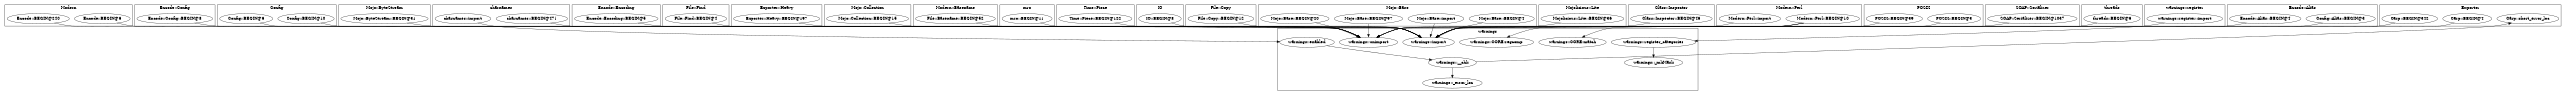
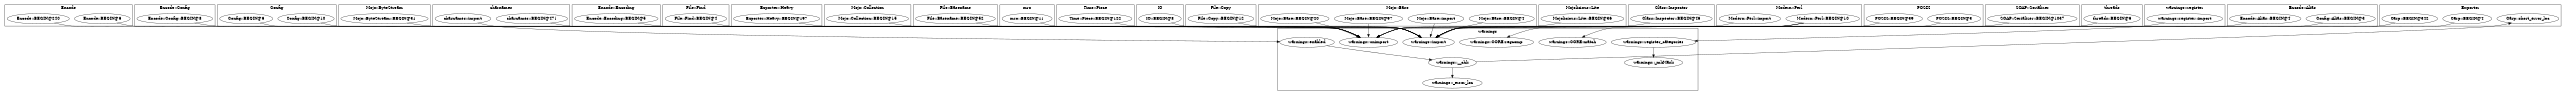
cluster "Modern": label "Modern" -> "Encode"
cluster "Modern::Basename": label "Modern::Basename" -> "File::Basename"
